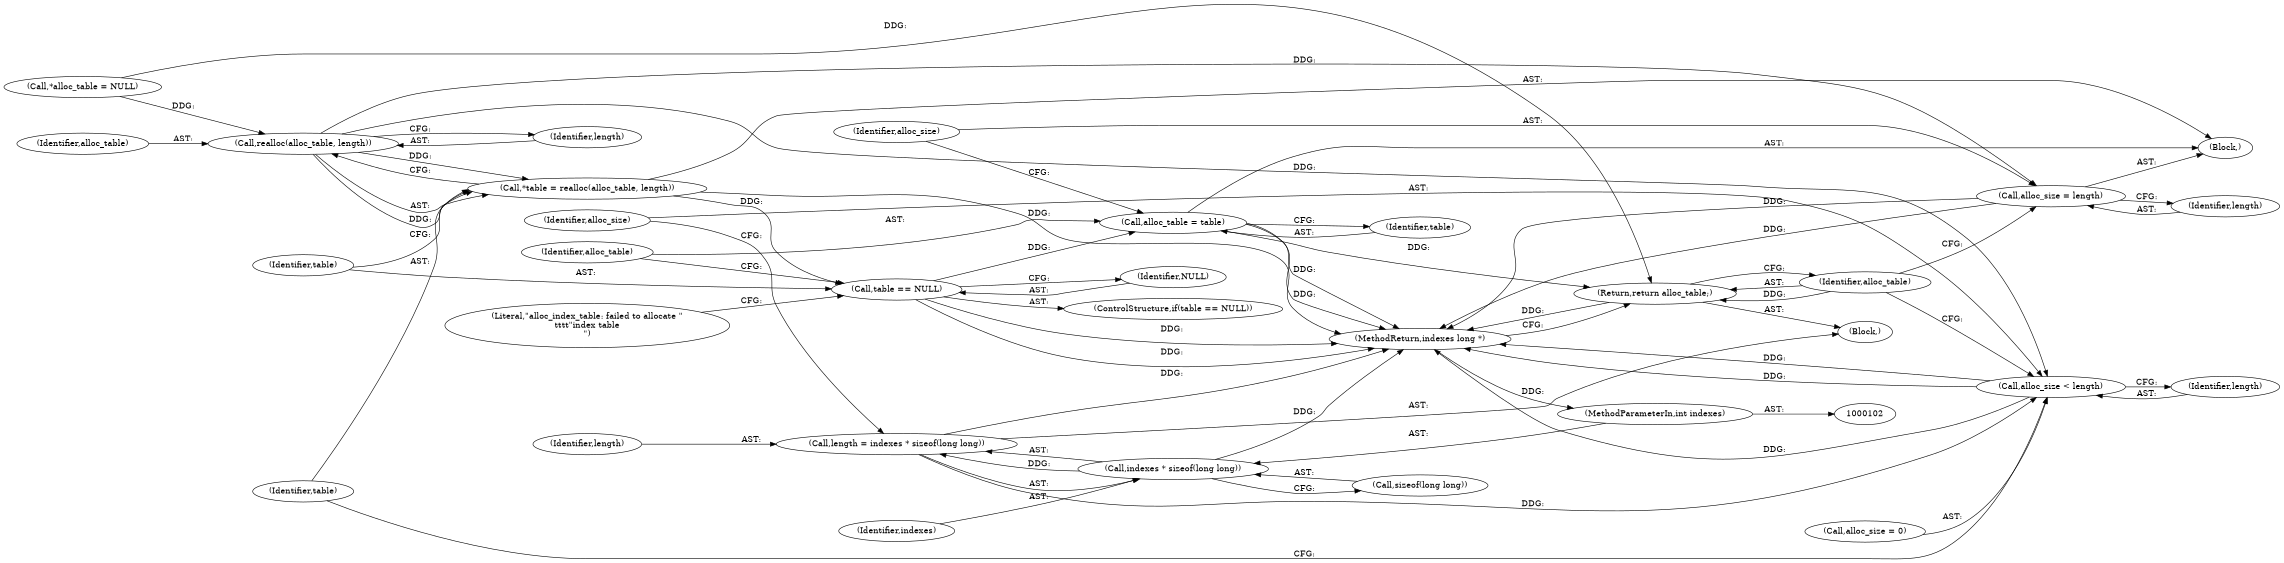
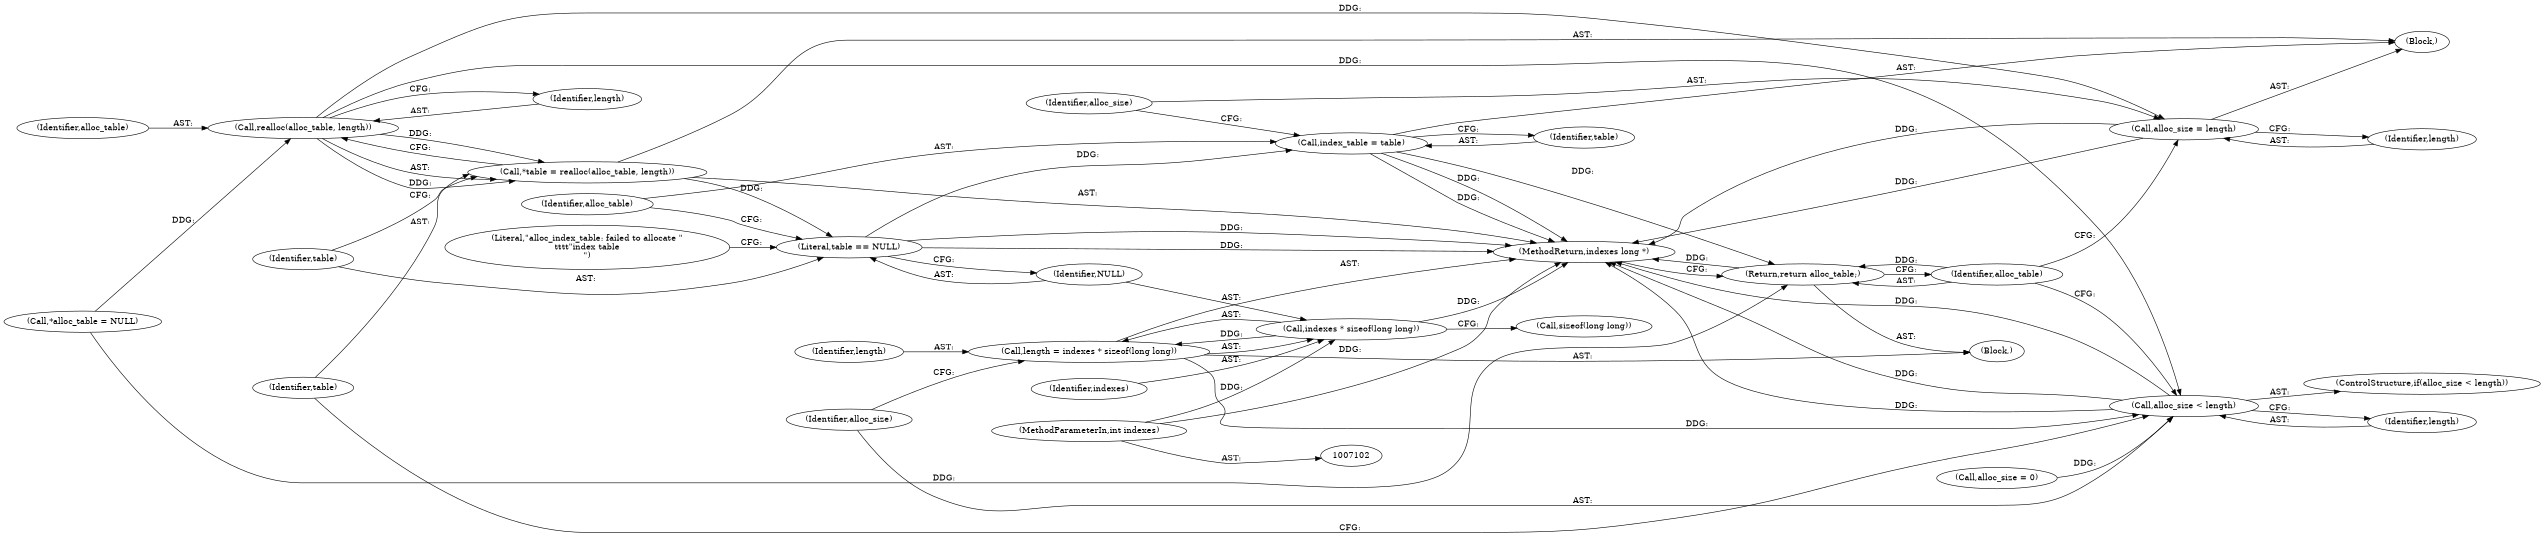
edge "(Call,*table = realloc(alloc_table, length))" -> "(MethodReturn,indexes long *)": label "DDG: " -> "AST: "
node "(Call,alloc_table = table)": label "(Call,alloc_table = table)" -> "(Call,index_table = table)"
node "(Call,table == NULL)": label "(Call,table == NULL)" -> "(Literal,table == NULL)"
node "(ControlStructure,if(table == NULL))": removed
edge "(Call,length = indexes * sizeof(long long))" -> "(MethodReturn,indexes long *)": label "DDG: " -> "AST: "
node "(ControlStructure,if(alloc_size < length))": added
edge "(MethodReturn,indexes long *)" -> "(MethodParameterIn,int indexes)": reversed
node "1000102": label "1000102" -> "1007102"
edge "(MethodParameterIn,int indexes)" -> "(Call,indexes * sizeof(long long))": label "AST: " -> "DDG: "
edge "(Call,sizeof(long long))" -> "(Call,indexes * sizeof(long long))": now "(Identifier,NULL)" -> "(Call,indexes * sizeof(long long))"
edge "(Call,alloc_size = 0)" -> "(Call,alloc_size < length)": label "AST: " -> "DDG: "
